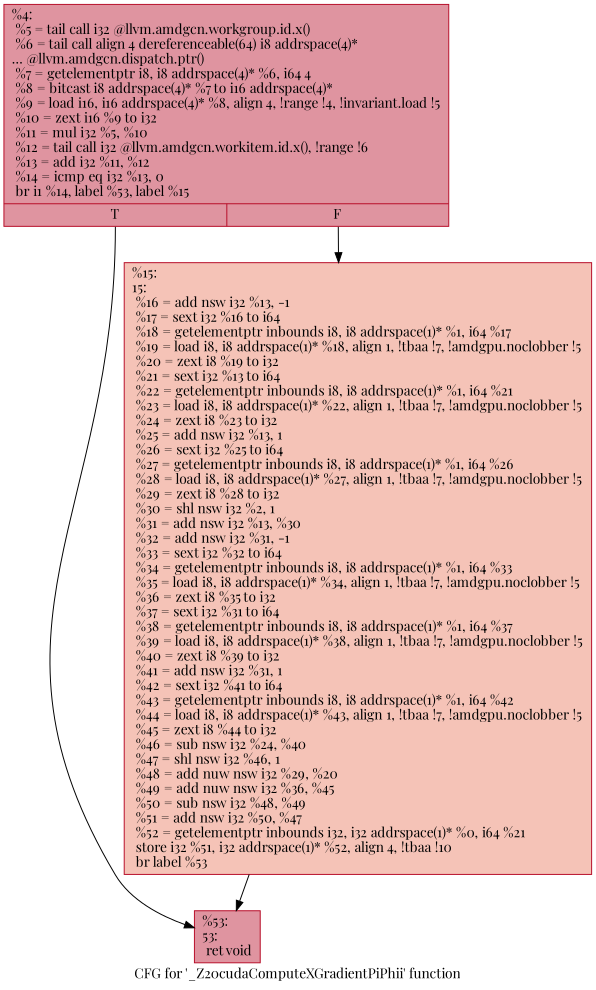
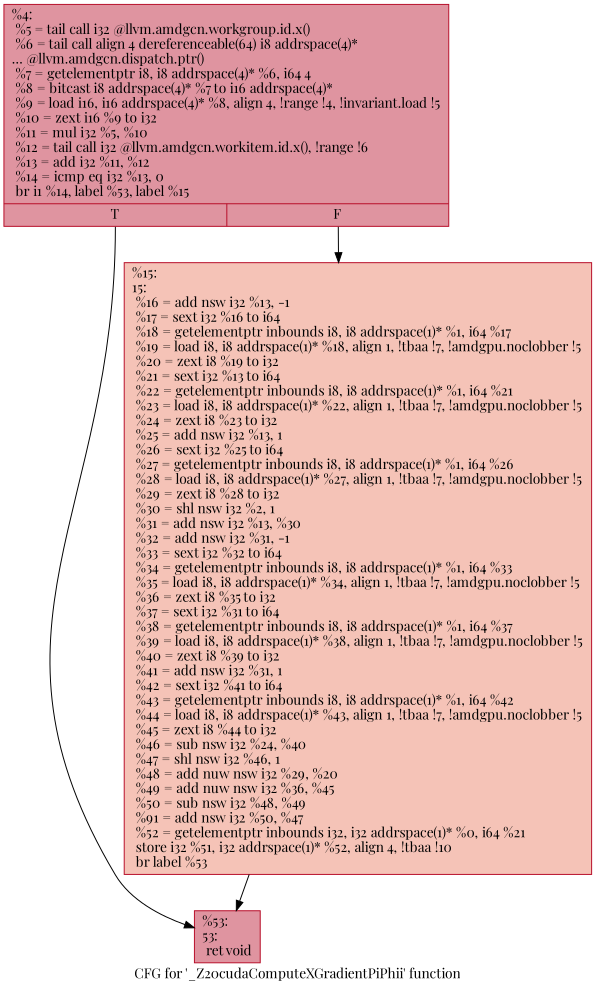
node "%15:": text "%51 = add nsw i32 %50, %47" -> "%91 = add nsw i32 %50, %47"
